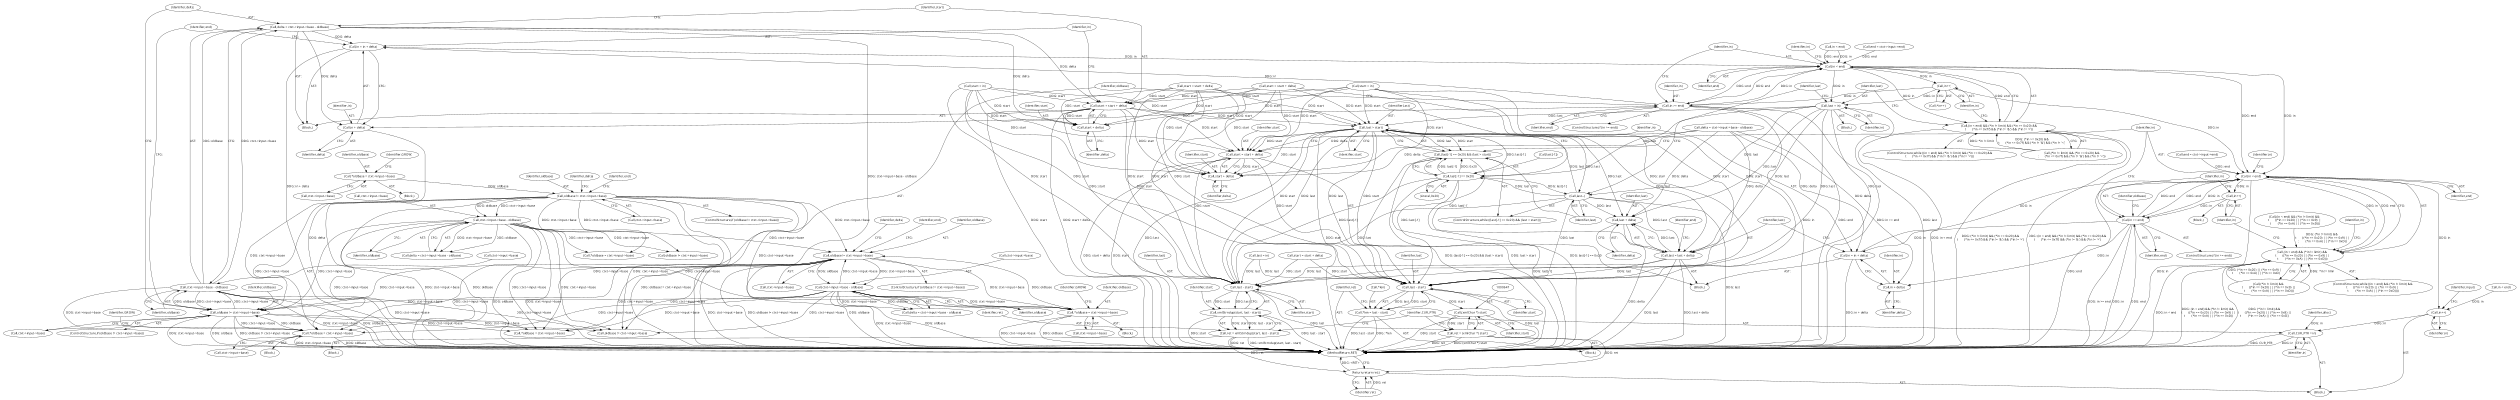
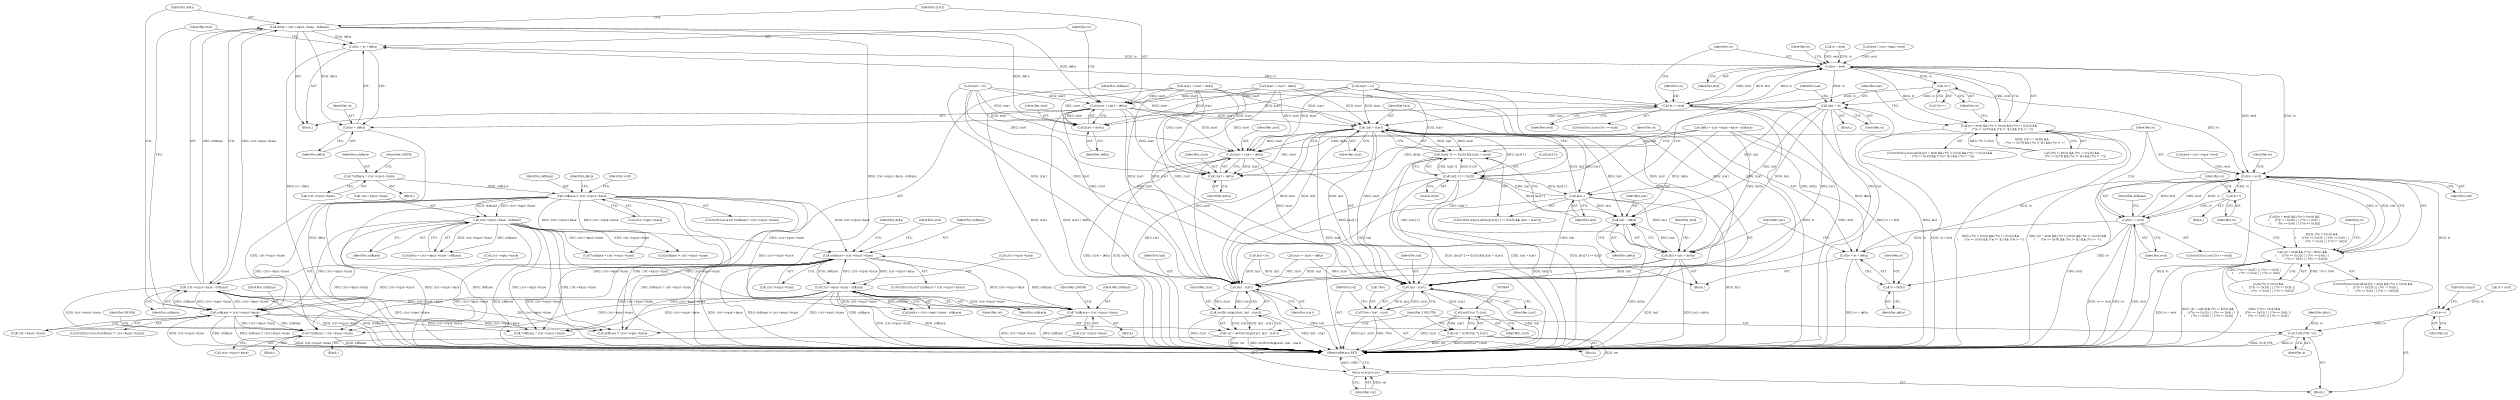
edge "(Call,last[-1] == 0x20)" -> "(Call,last + delta)": added, label "DDG: last[-1]"
